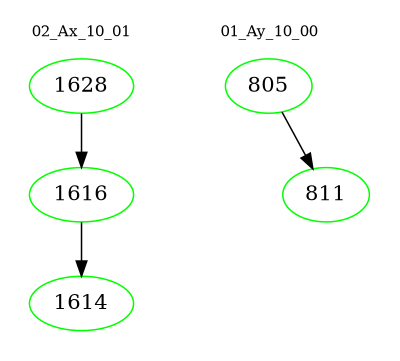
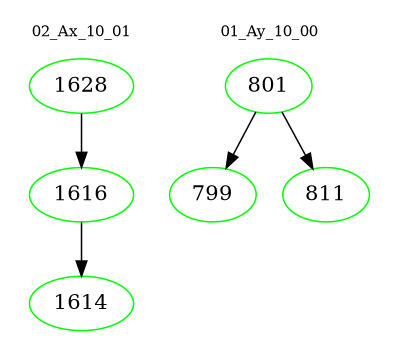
node "805": label "805" -> "801"
node "799": added
